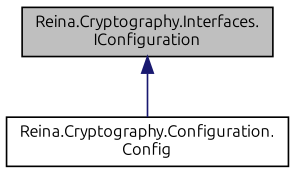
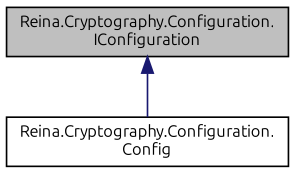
node "Reina.Cryptography.Interfaces. IConfiguration": label "Reina.Cryptography.Interfaces. IConfiguration" -> "Reina.Cryptography.Configuration. IConfiguration"
